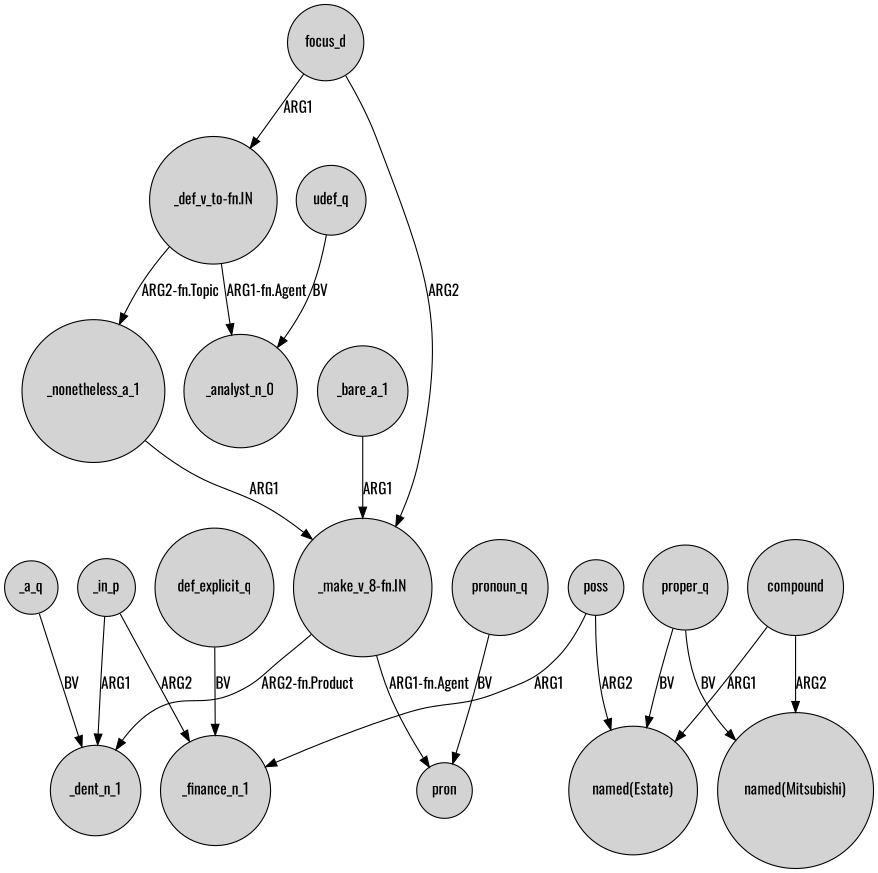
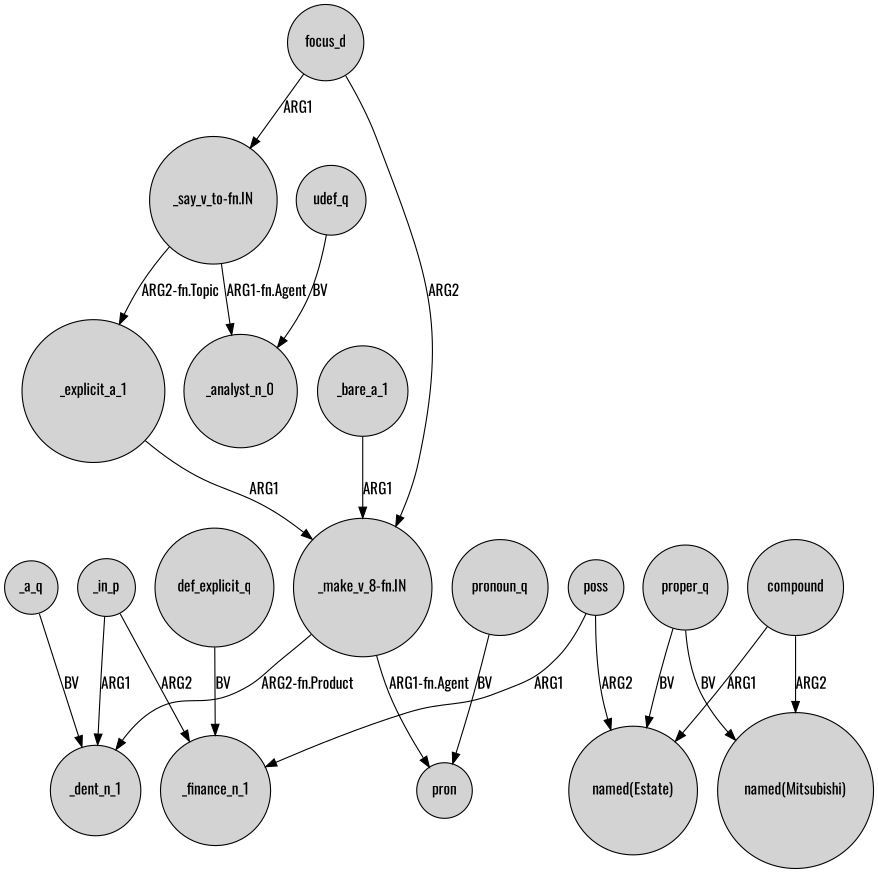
node "_def_v_to-fn.IN": label "_def_v_to-fn.IN" -> "_say_v_to-fn.IN"
node "_nonetheless_a_1": label "_nonetheless_a_1" -> "_explicit_a_1"
